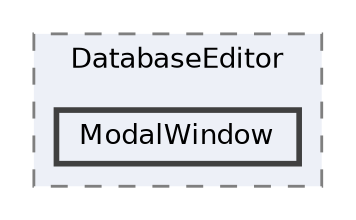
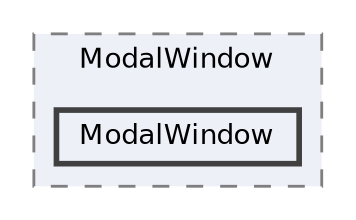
cluster "DatabaseEditor": label "DatabaseEditor" -> "ModalWindow"
